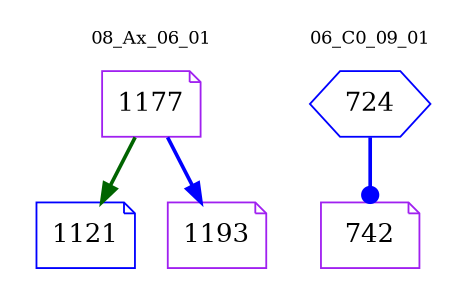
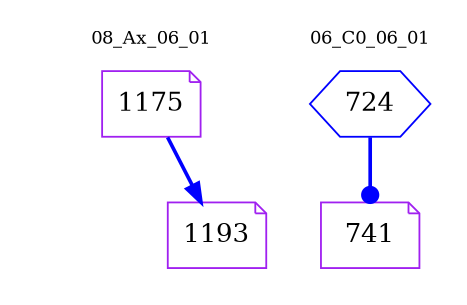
cluster "06_C0_09_01": label "06_C0_09_01" -> "06_C0_06_01"
node "1177": label "1177" -> "1175"
node "1121": removed
node "742": label "742" -> "741"
